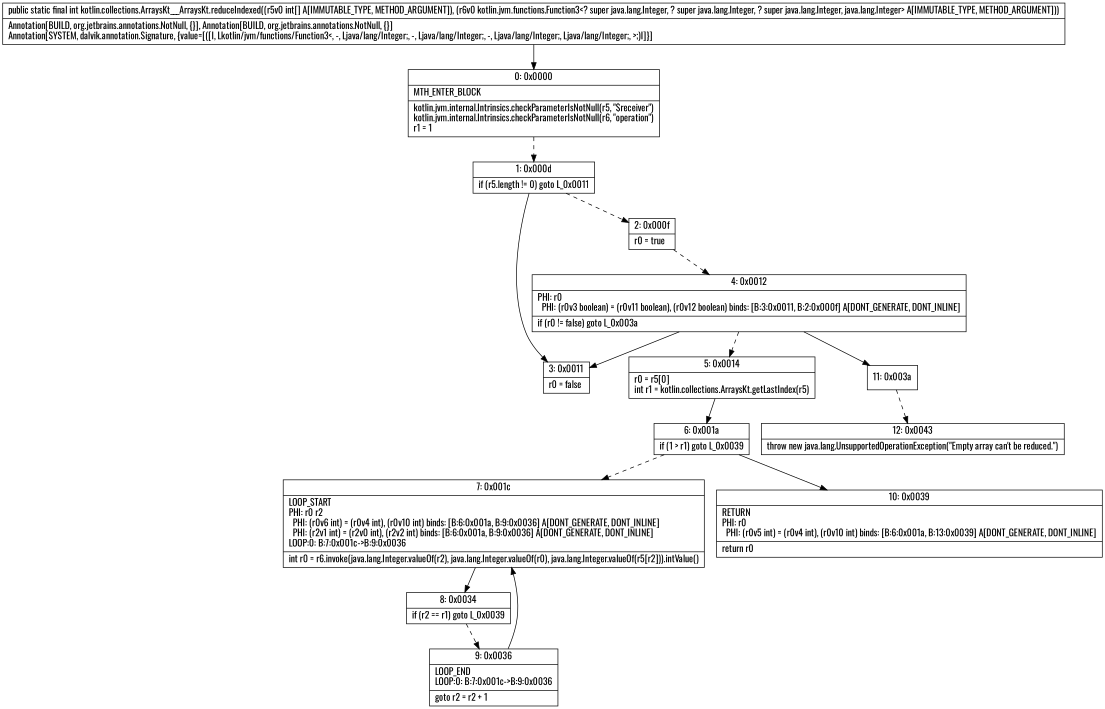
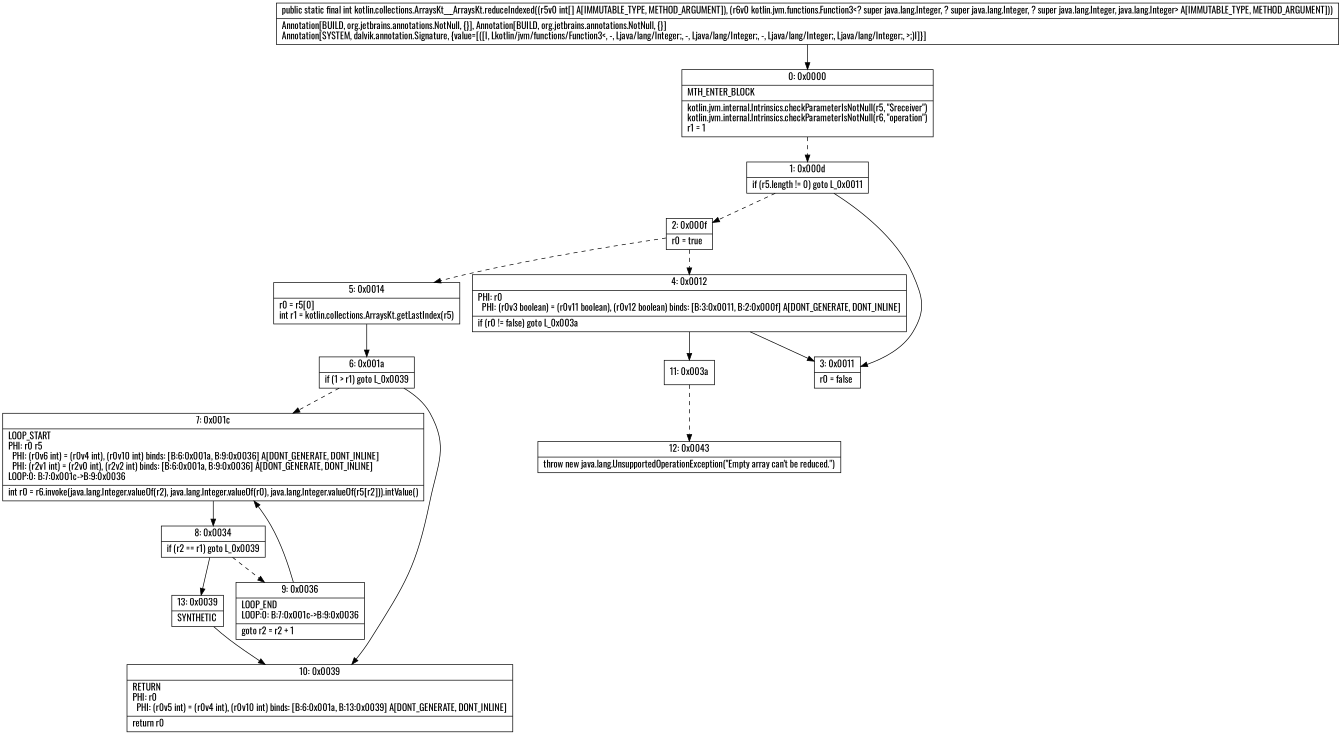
edge "4: 0x0012" -> "5: 0x0014": now "2: 0x000f" -> "5: 0x0014"
node "7: 0x001c": text "PHI: r0 r2" -> "PHI: r0 r5"
node "13: 0x0039": added
